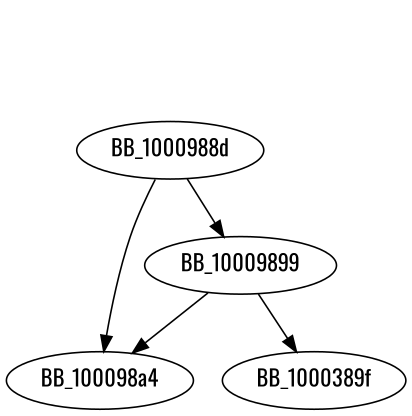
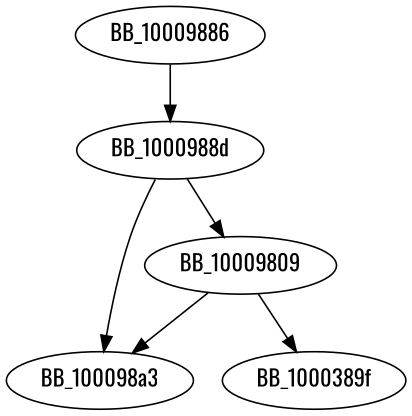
node "BB_10009886": added
node "BB_10009899": label "BB_10009899" -> "BB_10009809"
node "BB_100098a4": label "BB_100098a4" -> "BB_100098a3"
